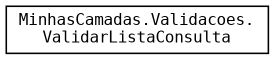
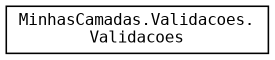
node "MinhasCamadas.Validacoes. ValidarListaConsulta": label "MinhasCamadas.Validacoes. ValidarListaConsulta" -> "MinhasCamadas.Validacoes. Validacoes"
